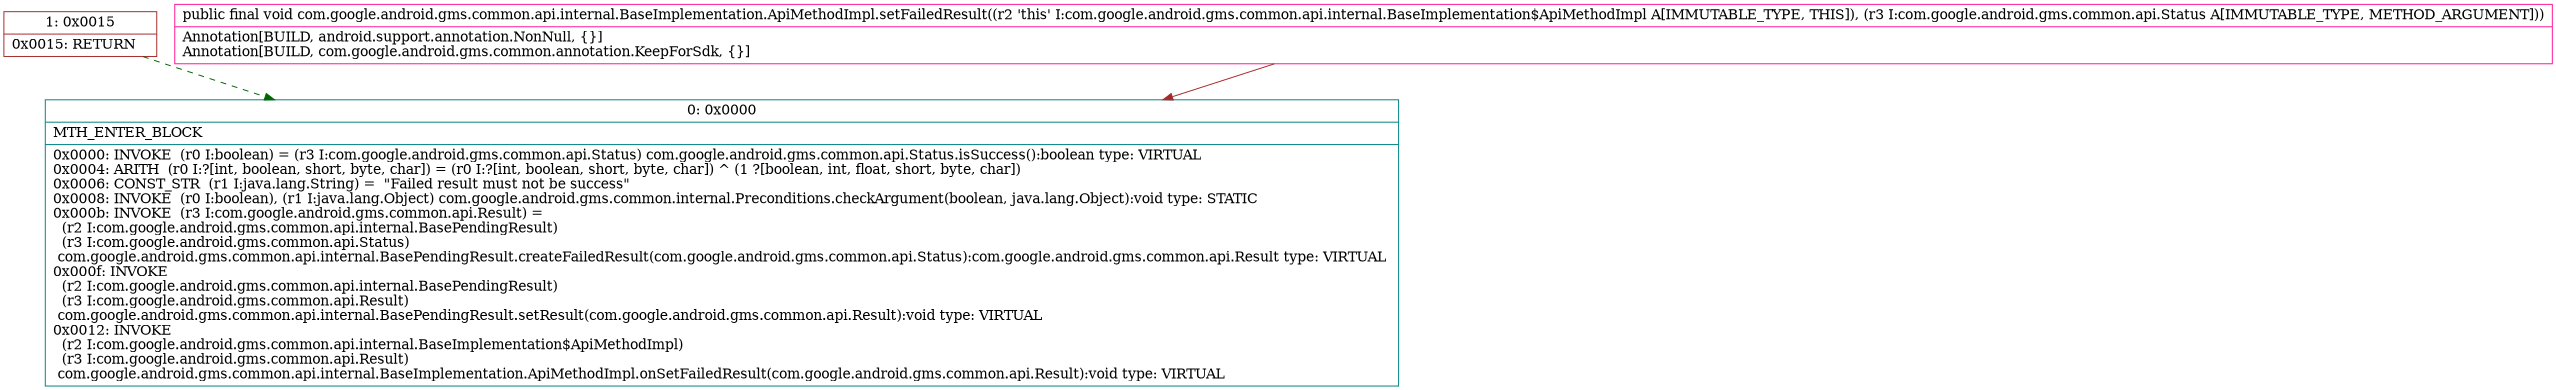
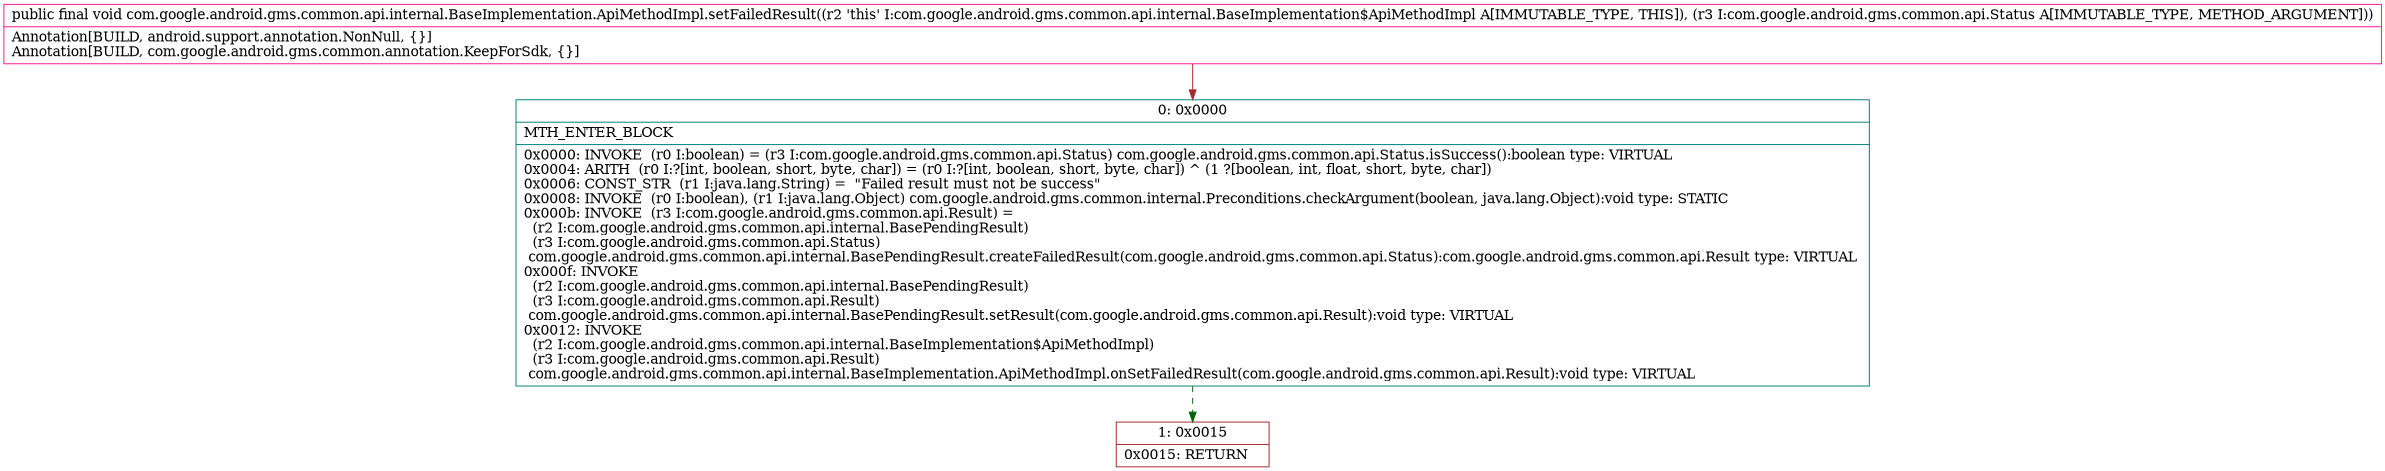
edge "1: 0x0015" -> "0: 0x0000": reversed
